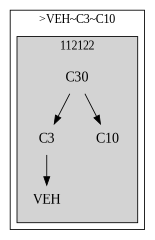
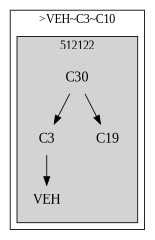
cluster "112122": label "112122" -> "512122"
node "C10": label "C10" -> "C19"
